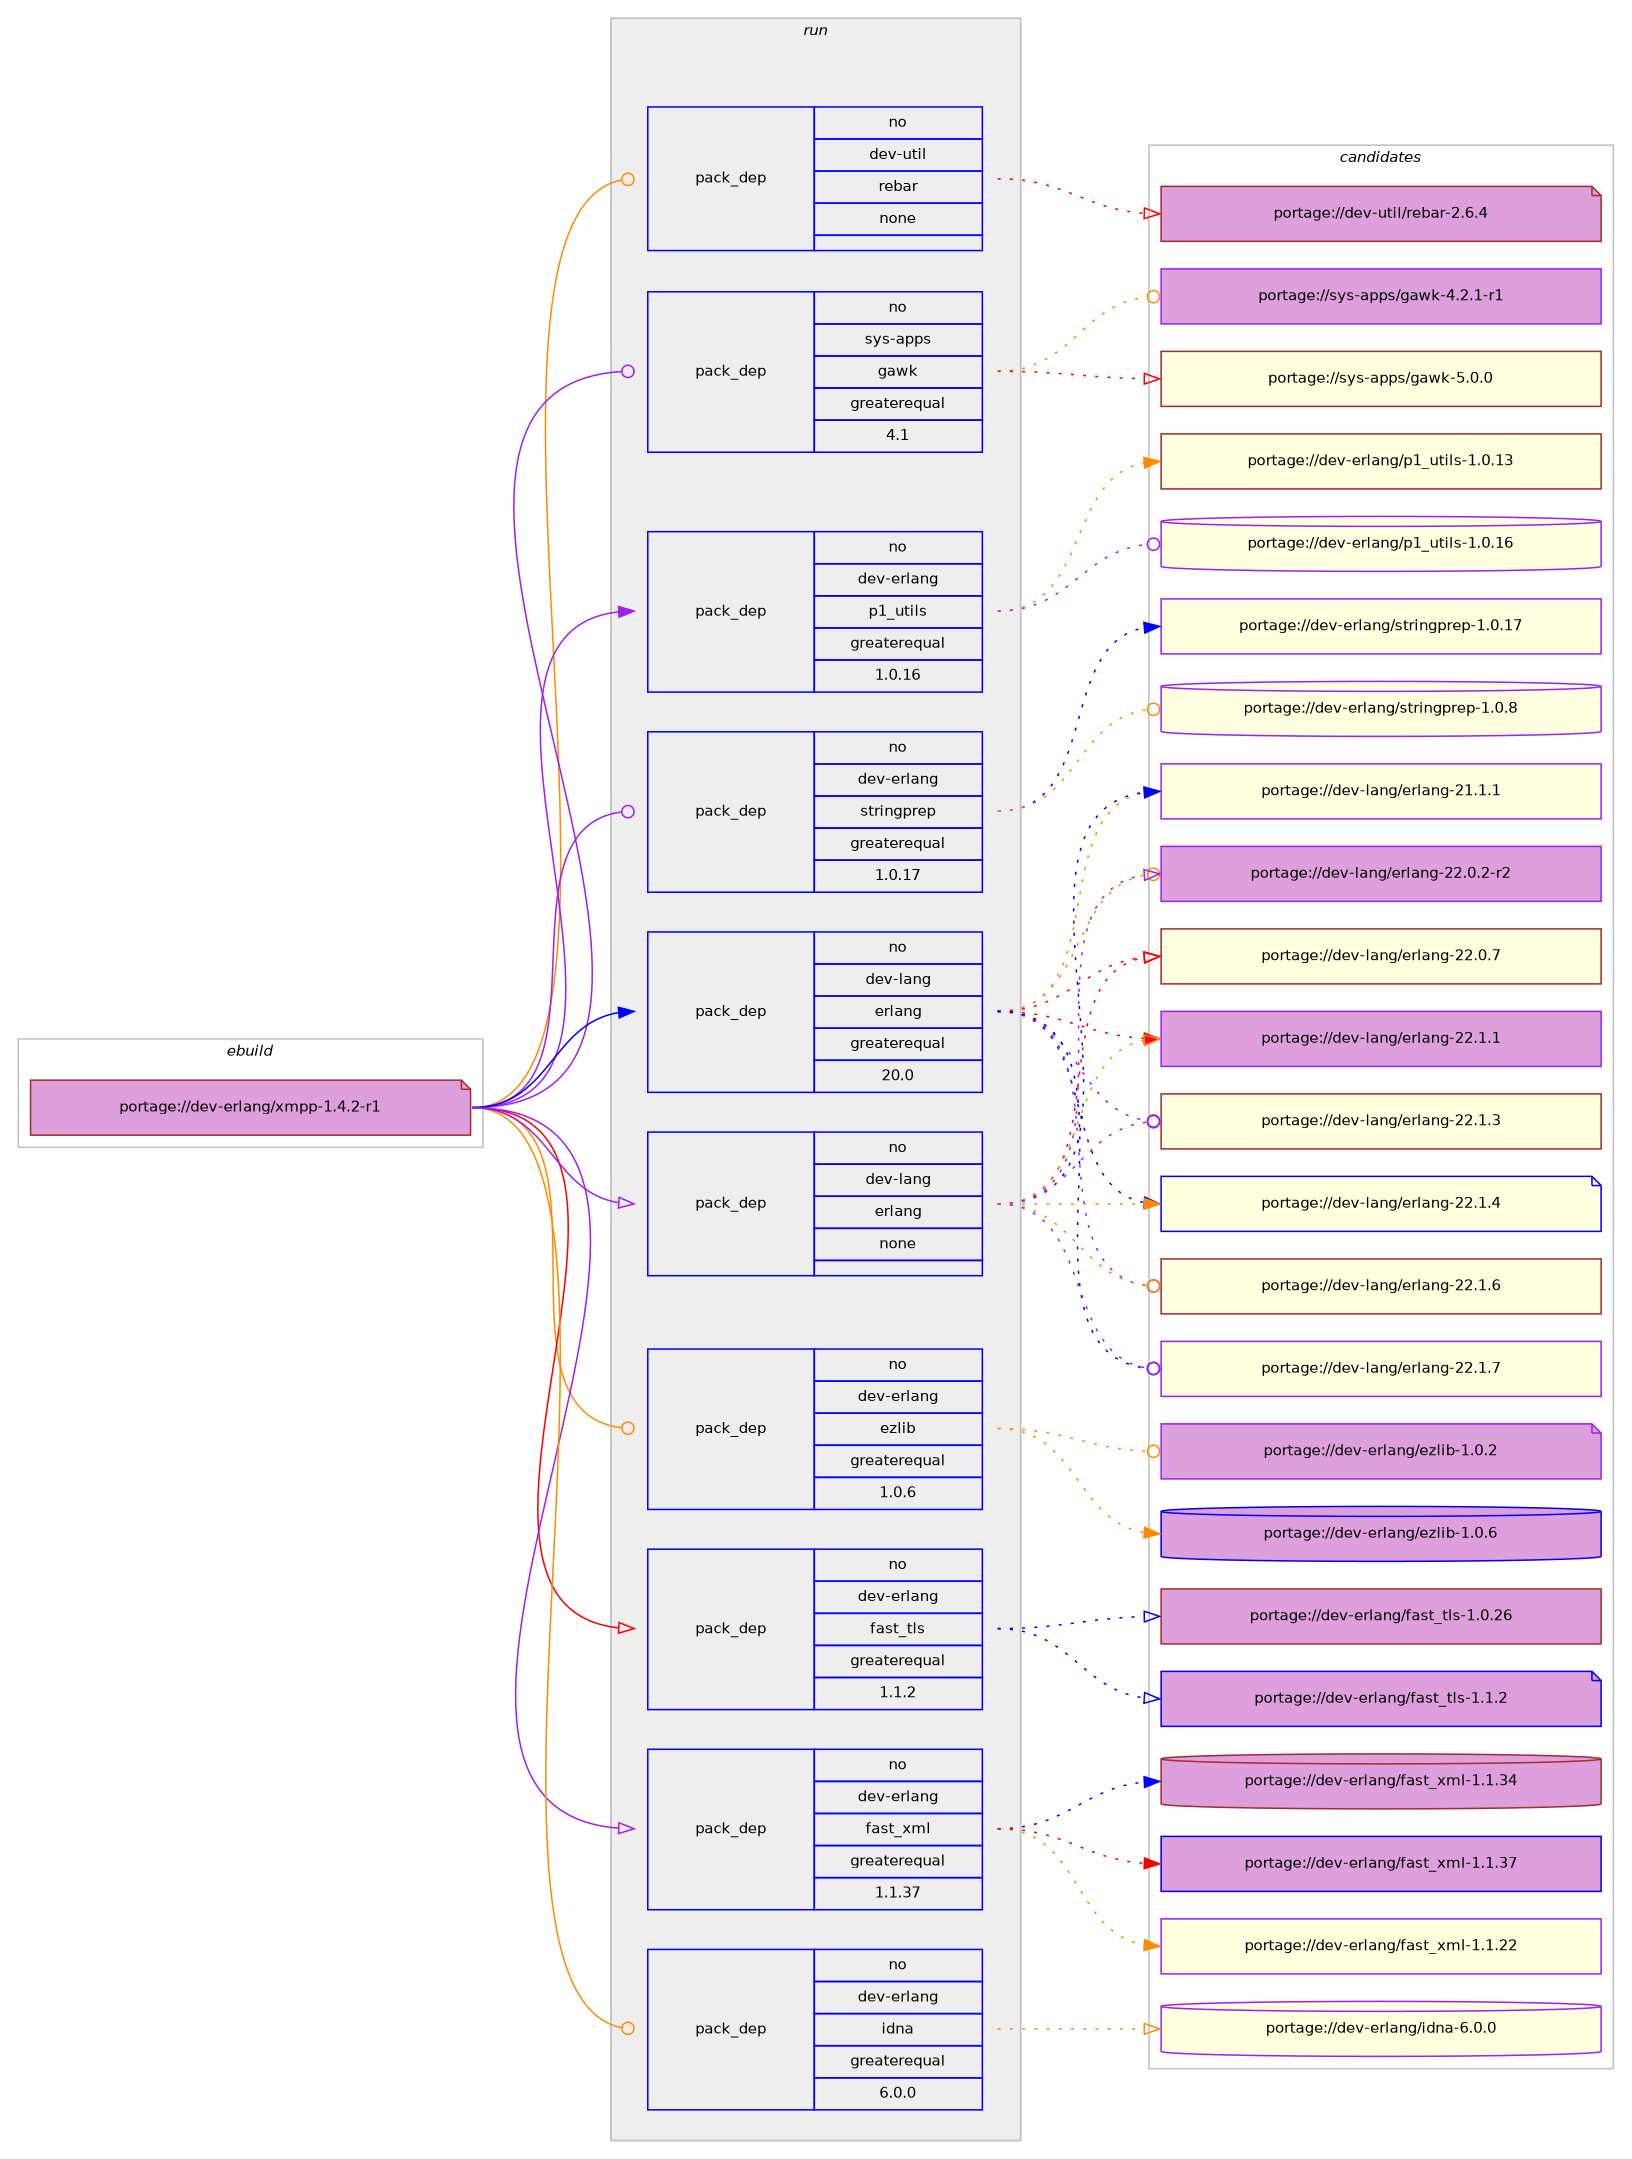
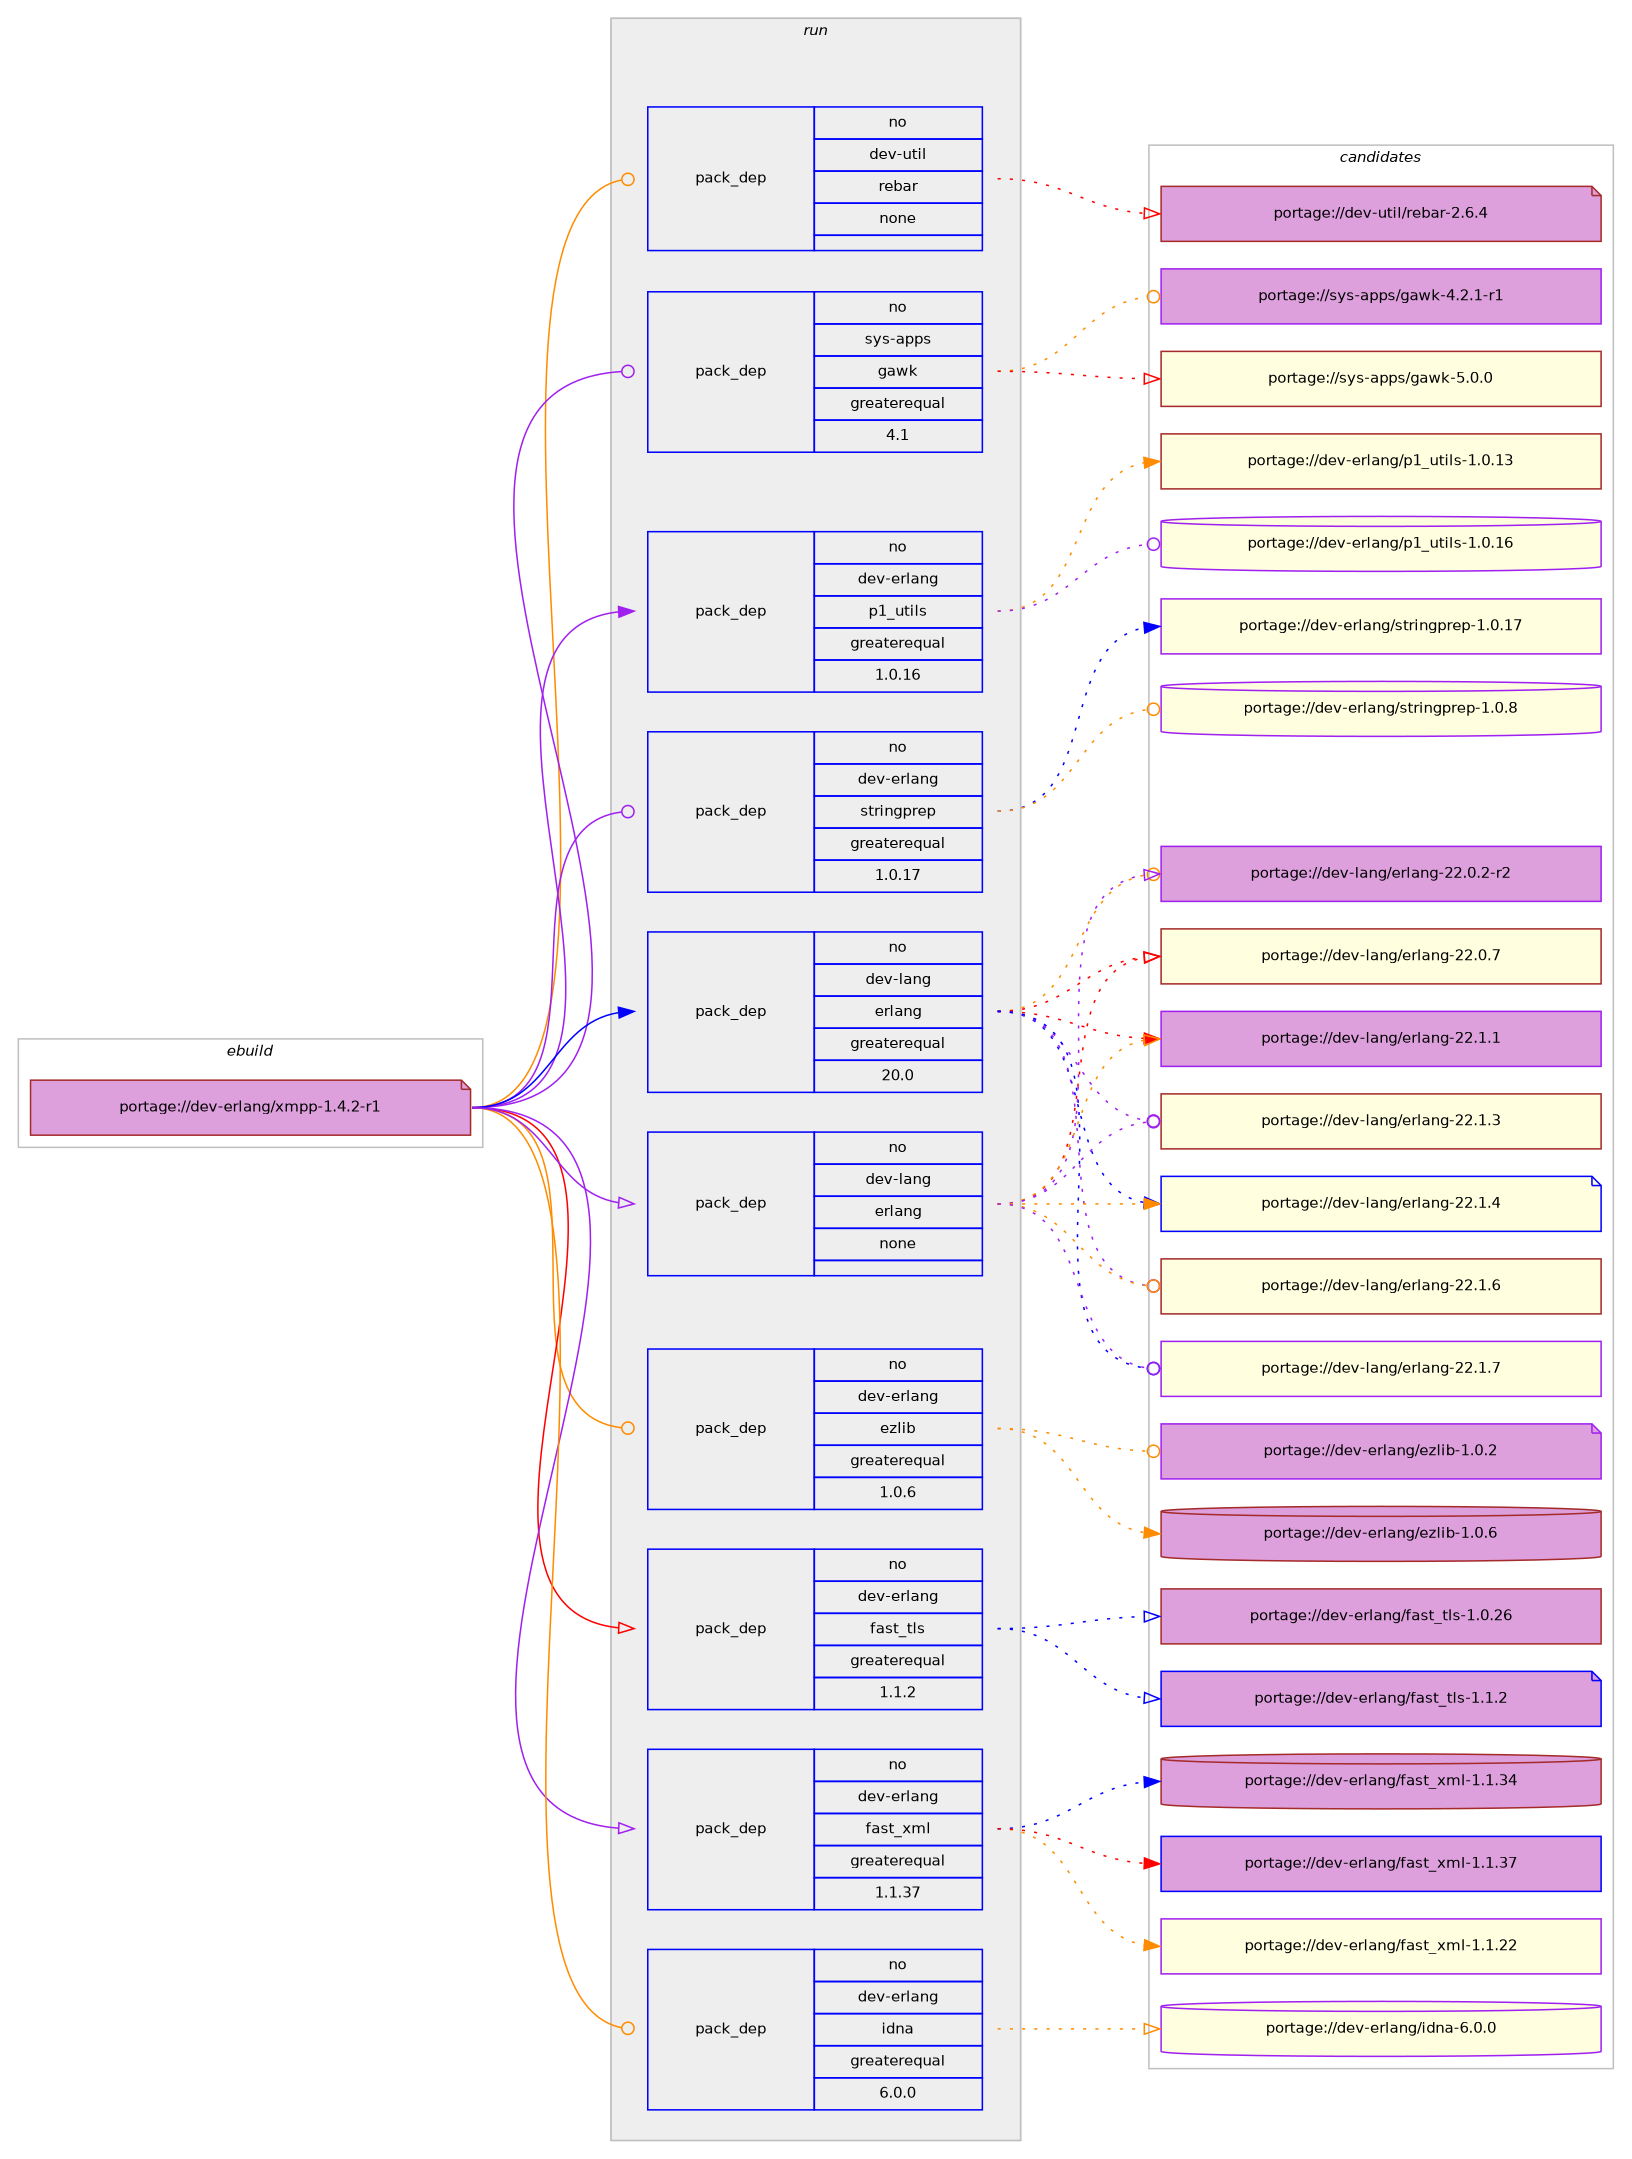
node "portage://dev-lang/erlang-21.1.1": removed
node "portage://dev-erlang/ezlib-1.0.6": color blue -> brown
